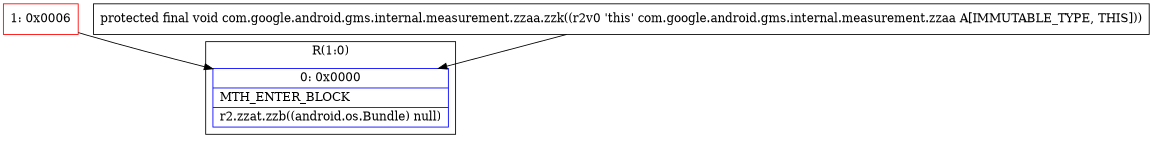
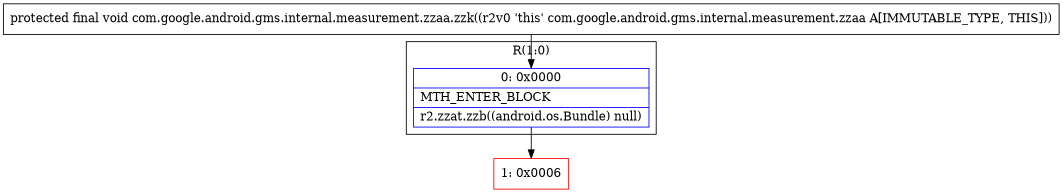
edge "1: 0x0006" -> "0: 0x0000": reversed
